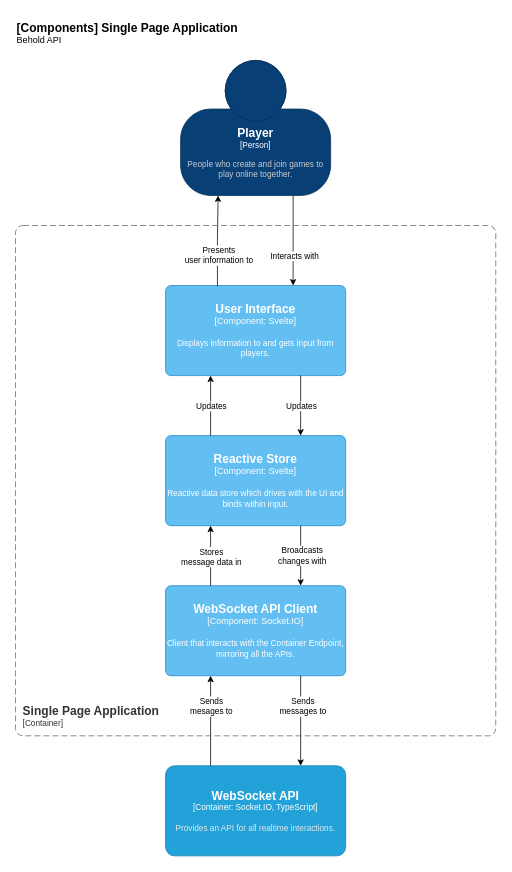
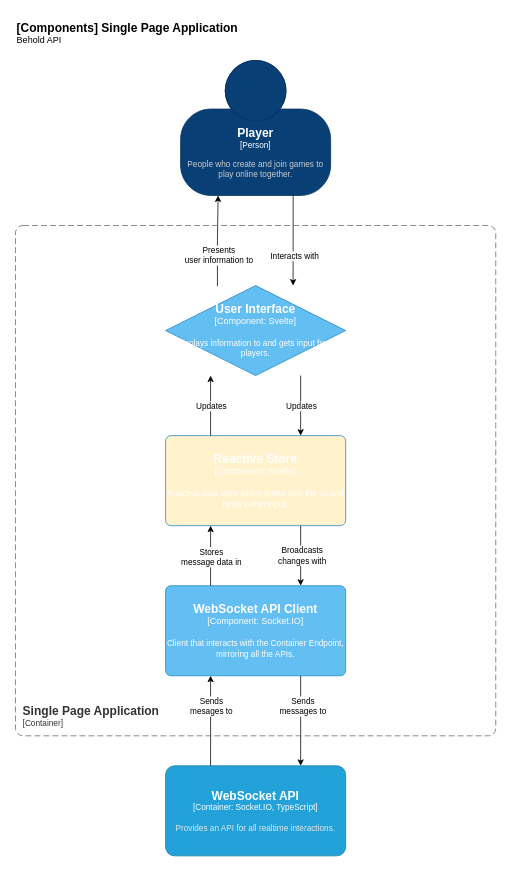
node "User Interface [Component: Svelte] Displays information to and gets input from players.": shape rounded rectangle -> diamond
node "Reactive Store [Component: Svelte] Reactive data store which drives with the UI and binds within input.": fillcolor #63bef2 -> #fff2cc
